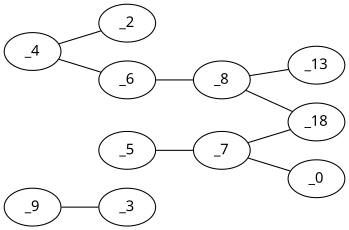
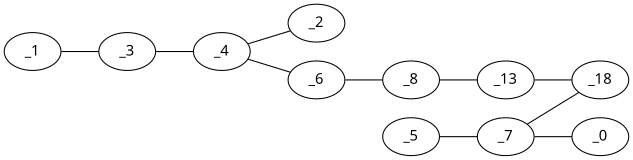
edge "_3" -- "_4": added
edge "_8" -- "_18": now "_13" -- "_18"
node "_9": label "_9" -> "_1"
